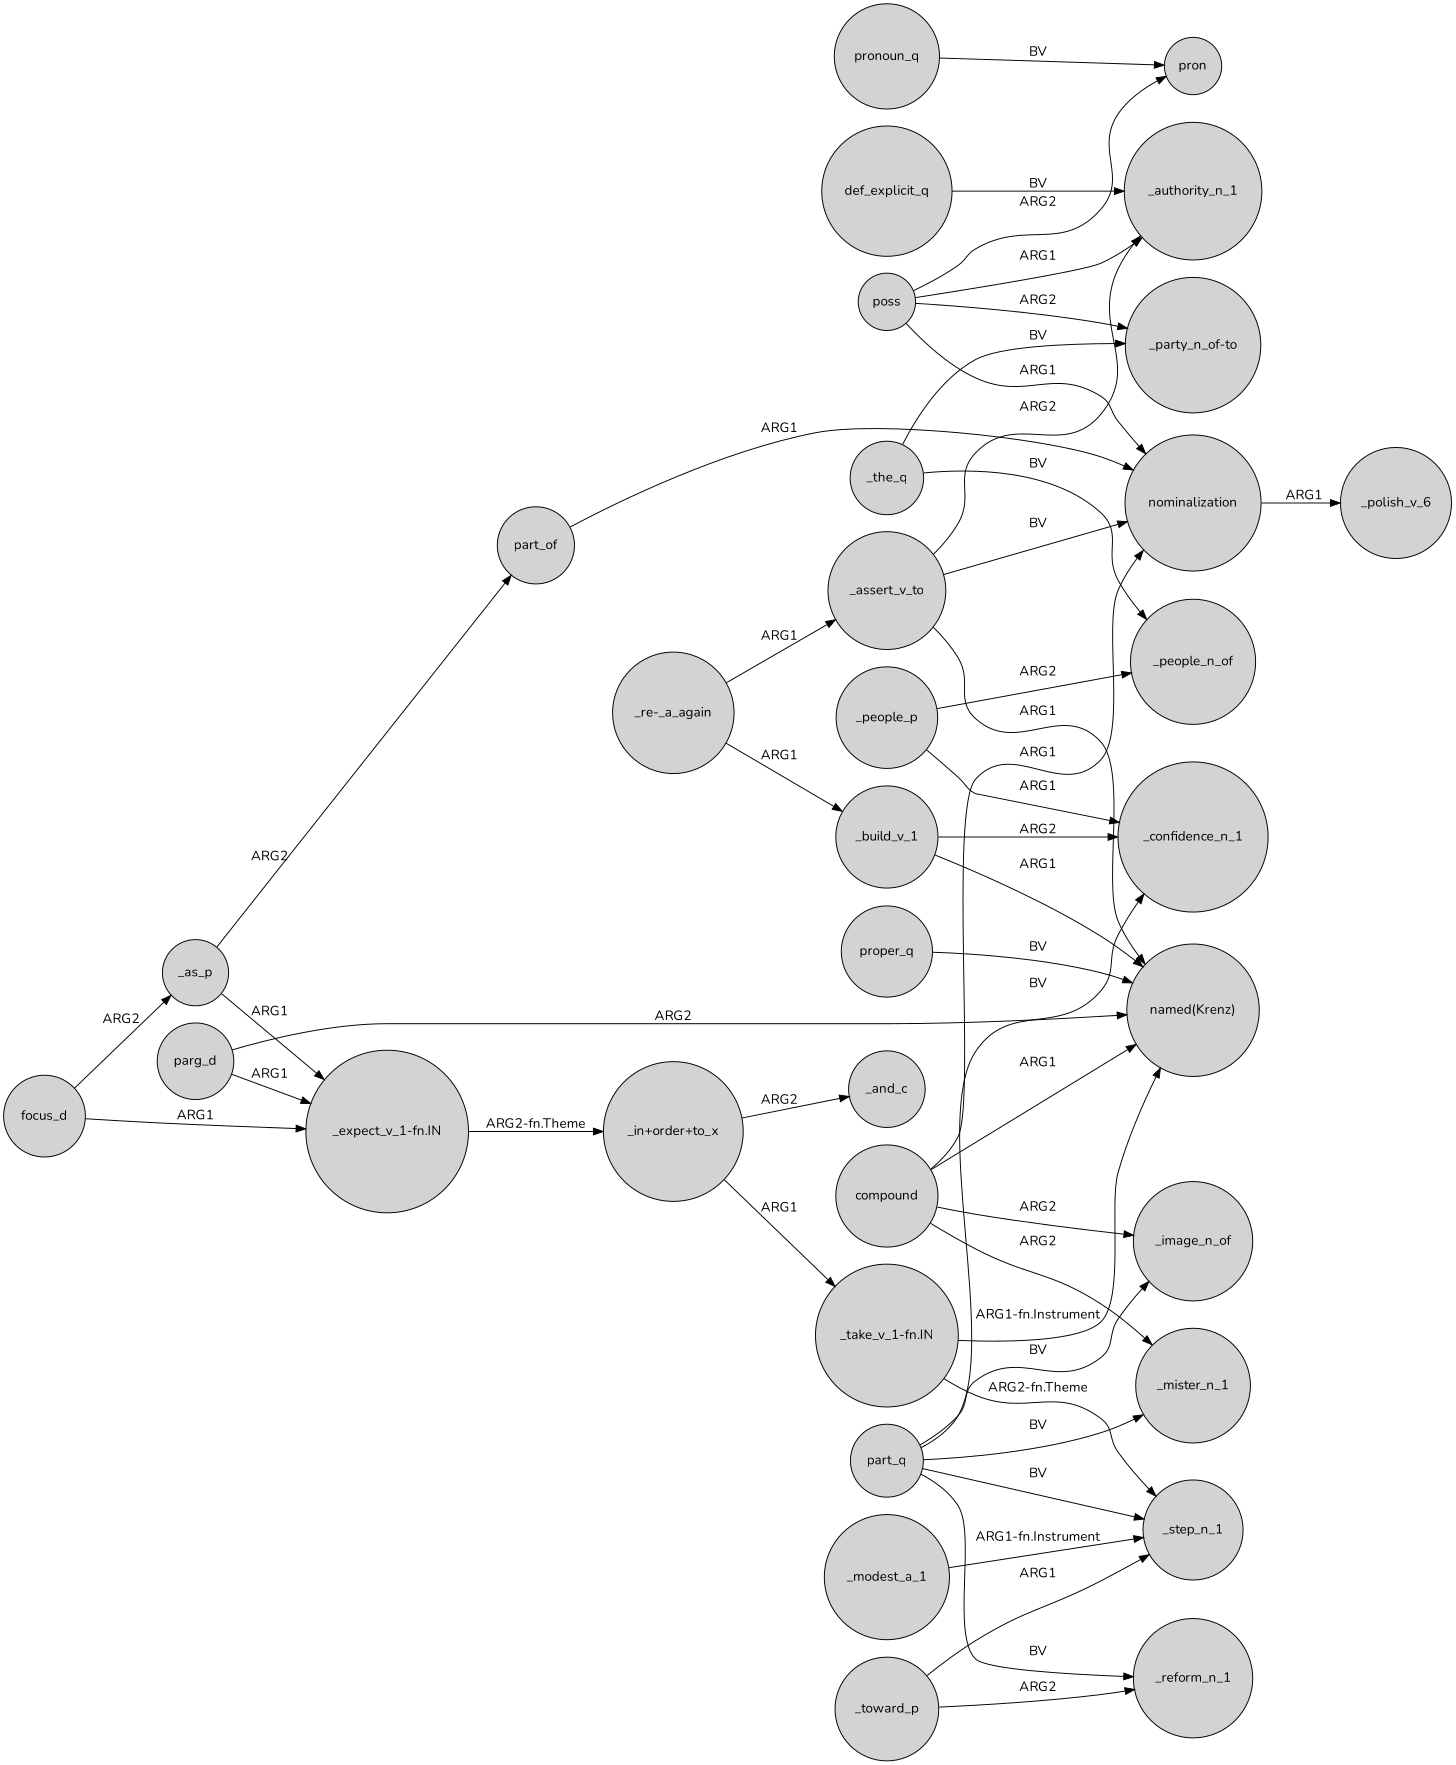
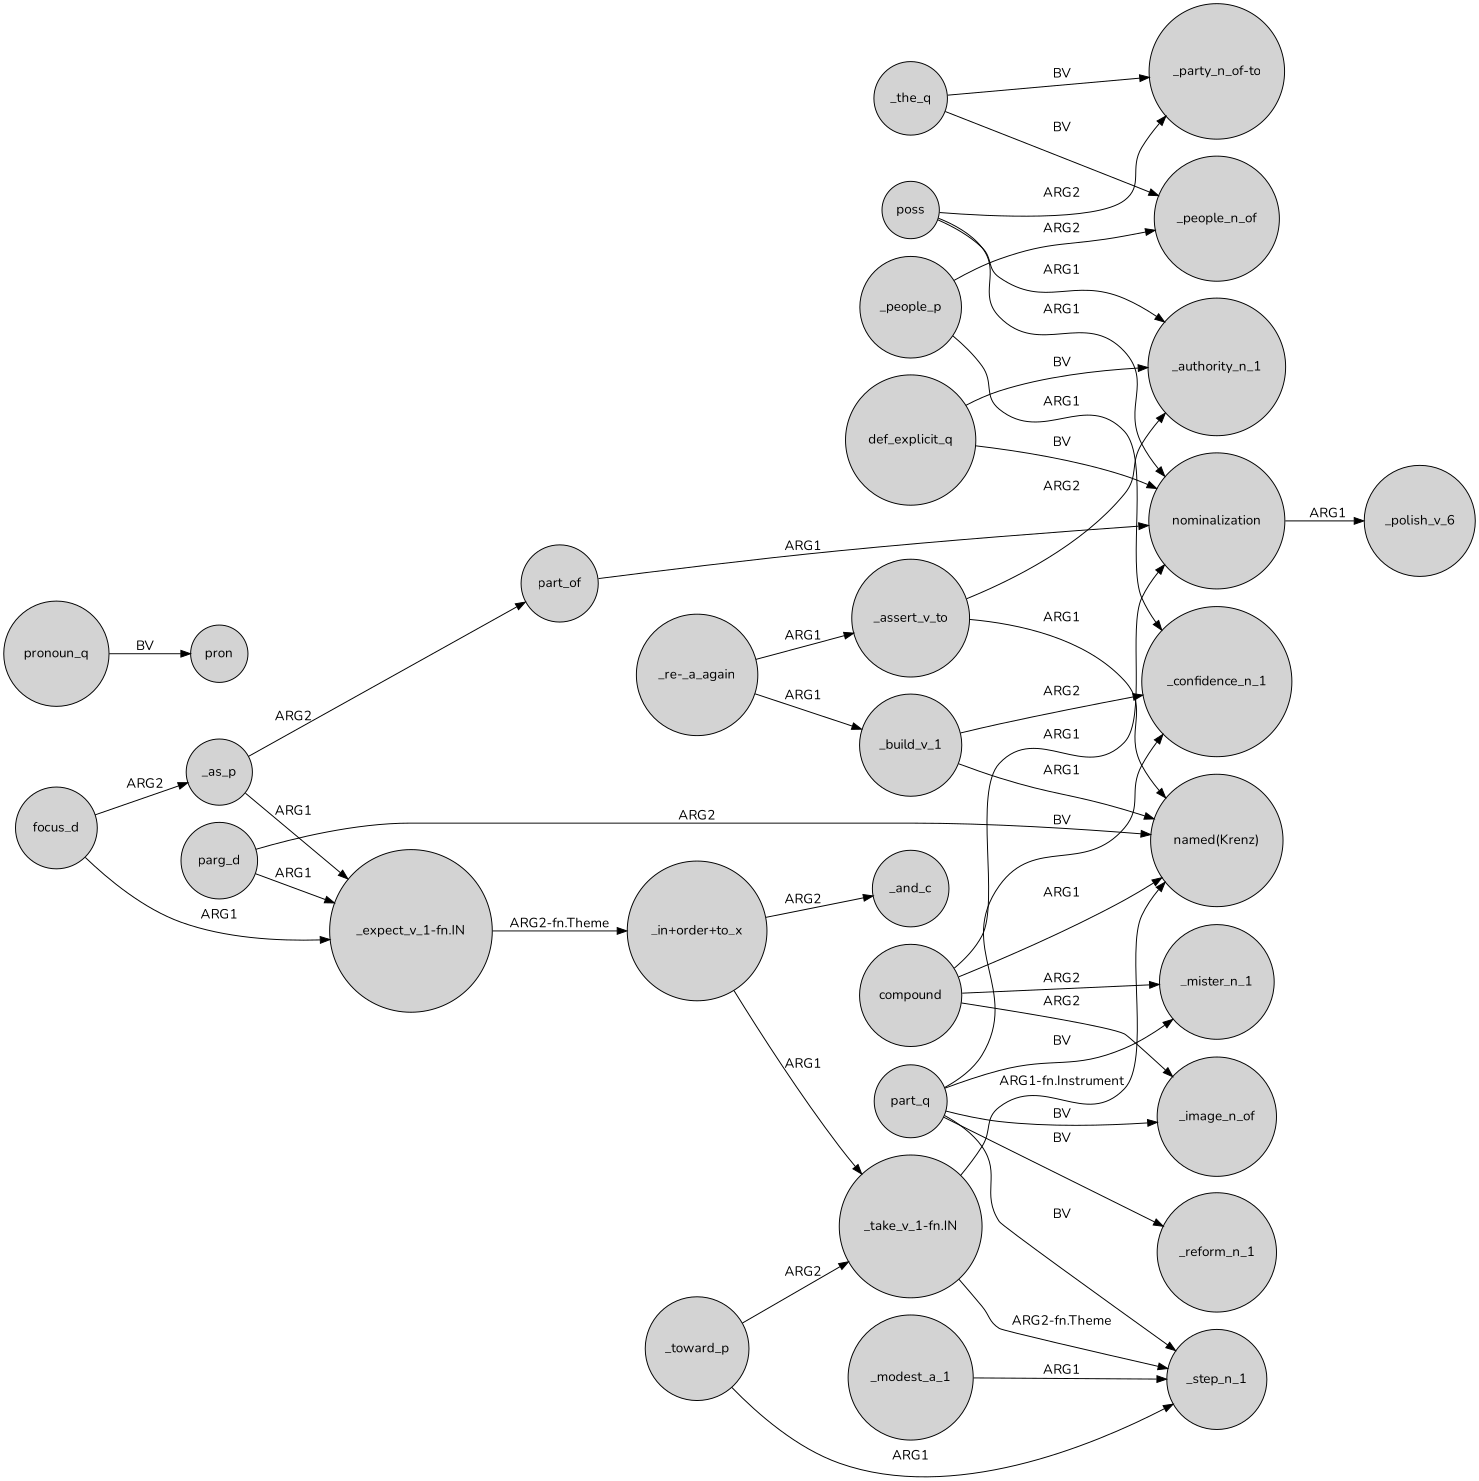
edge "poss" -> "pron": removed, label "ARG2"
edge "_assert_v_to" -> "nominalization": now "def_explicit_q" -> "nominalization"
node "proper_q": removed
edge "_modest_a_1" -> "_step_n_1": label "ARG1-fn.Instrument" -> "ARG1"
edge "_toward_p" -> "_reform_n_1": now "_toward_p" -> "_take_v_1-fn.IN"
